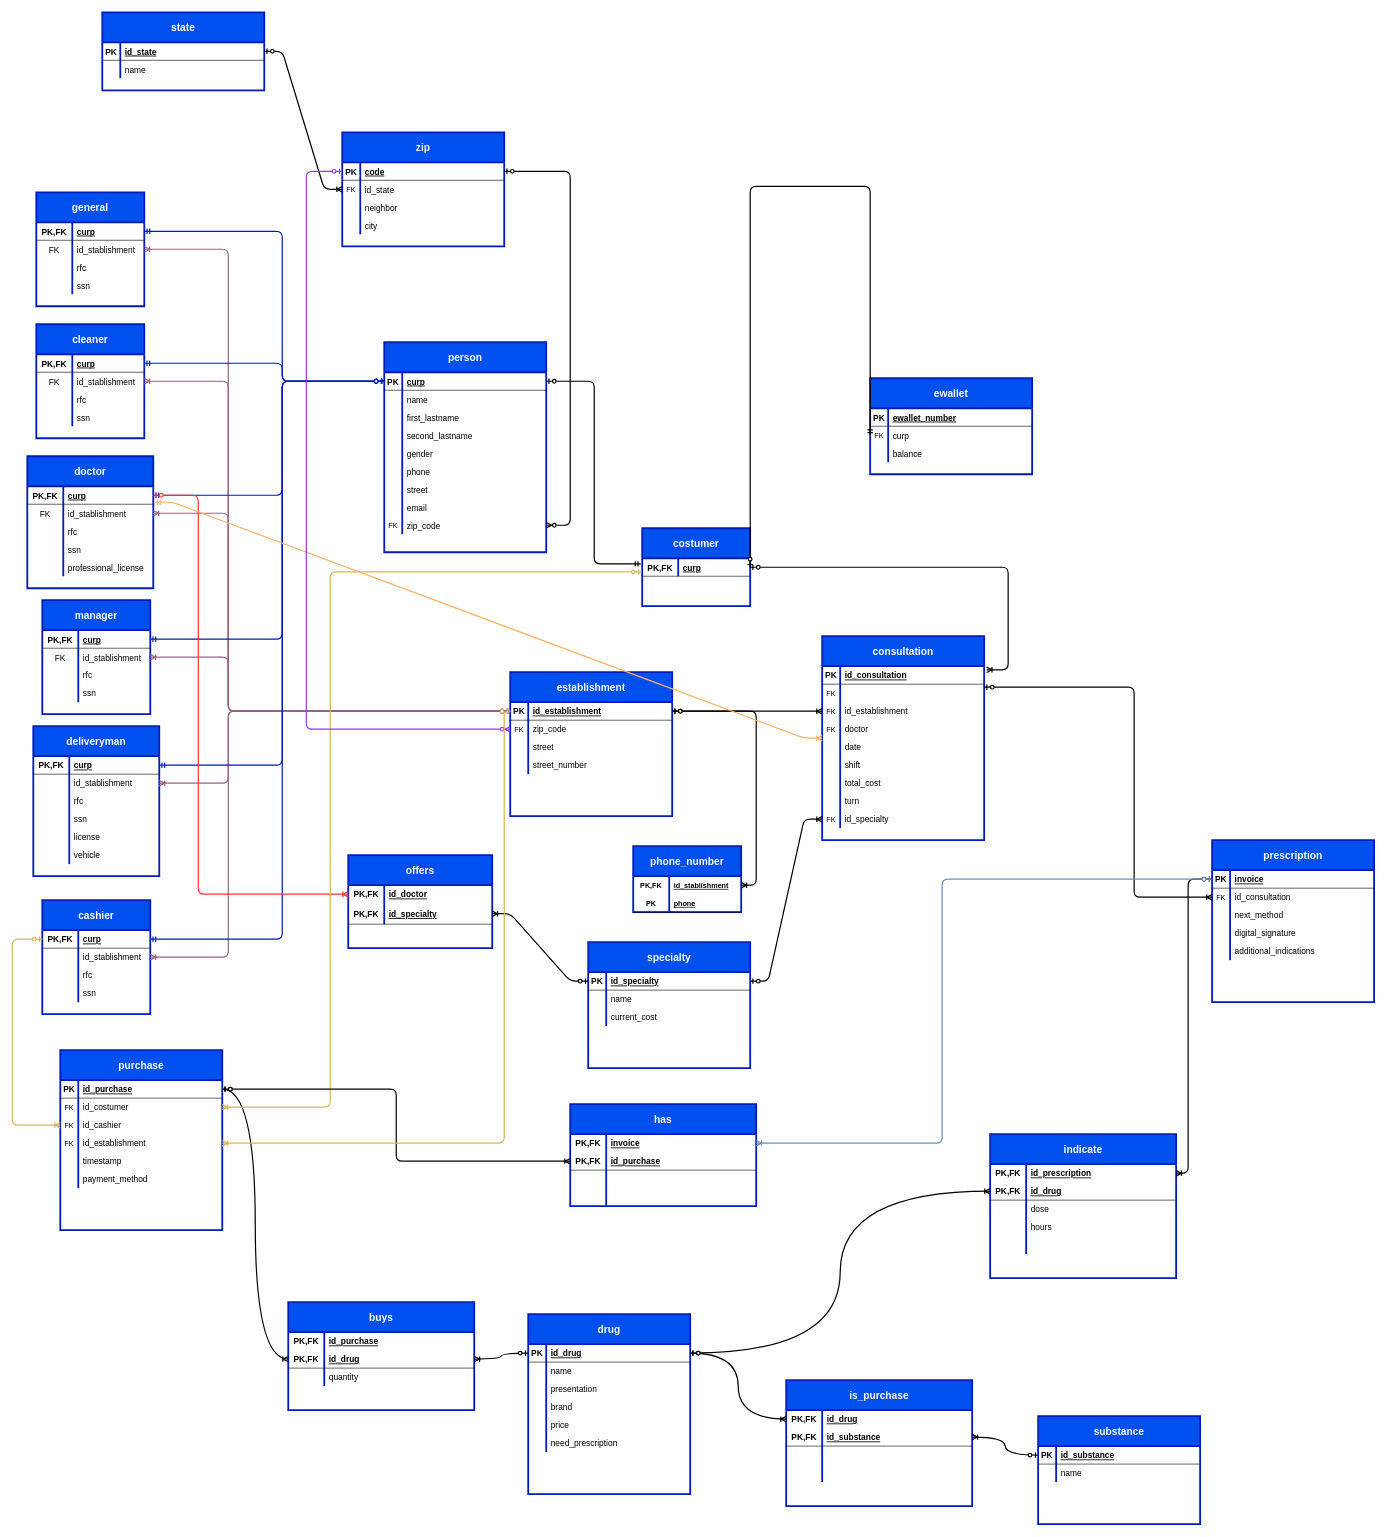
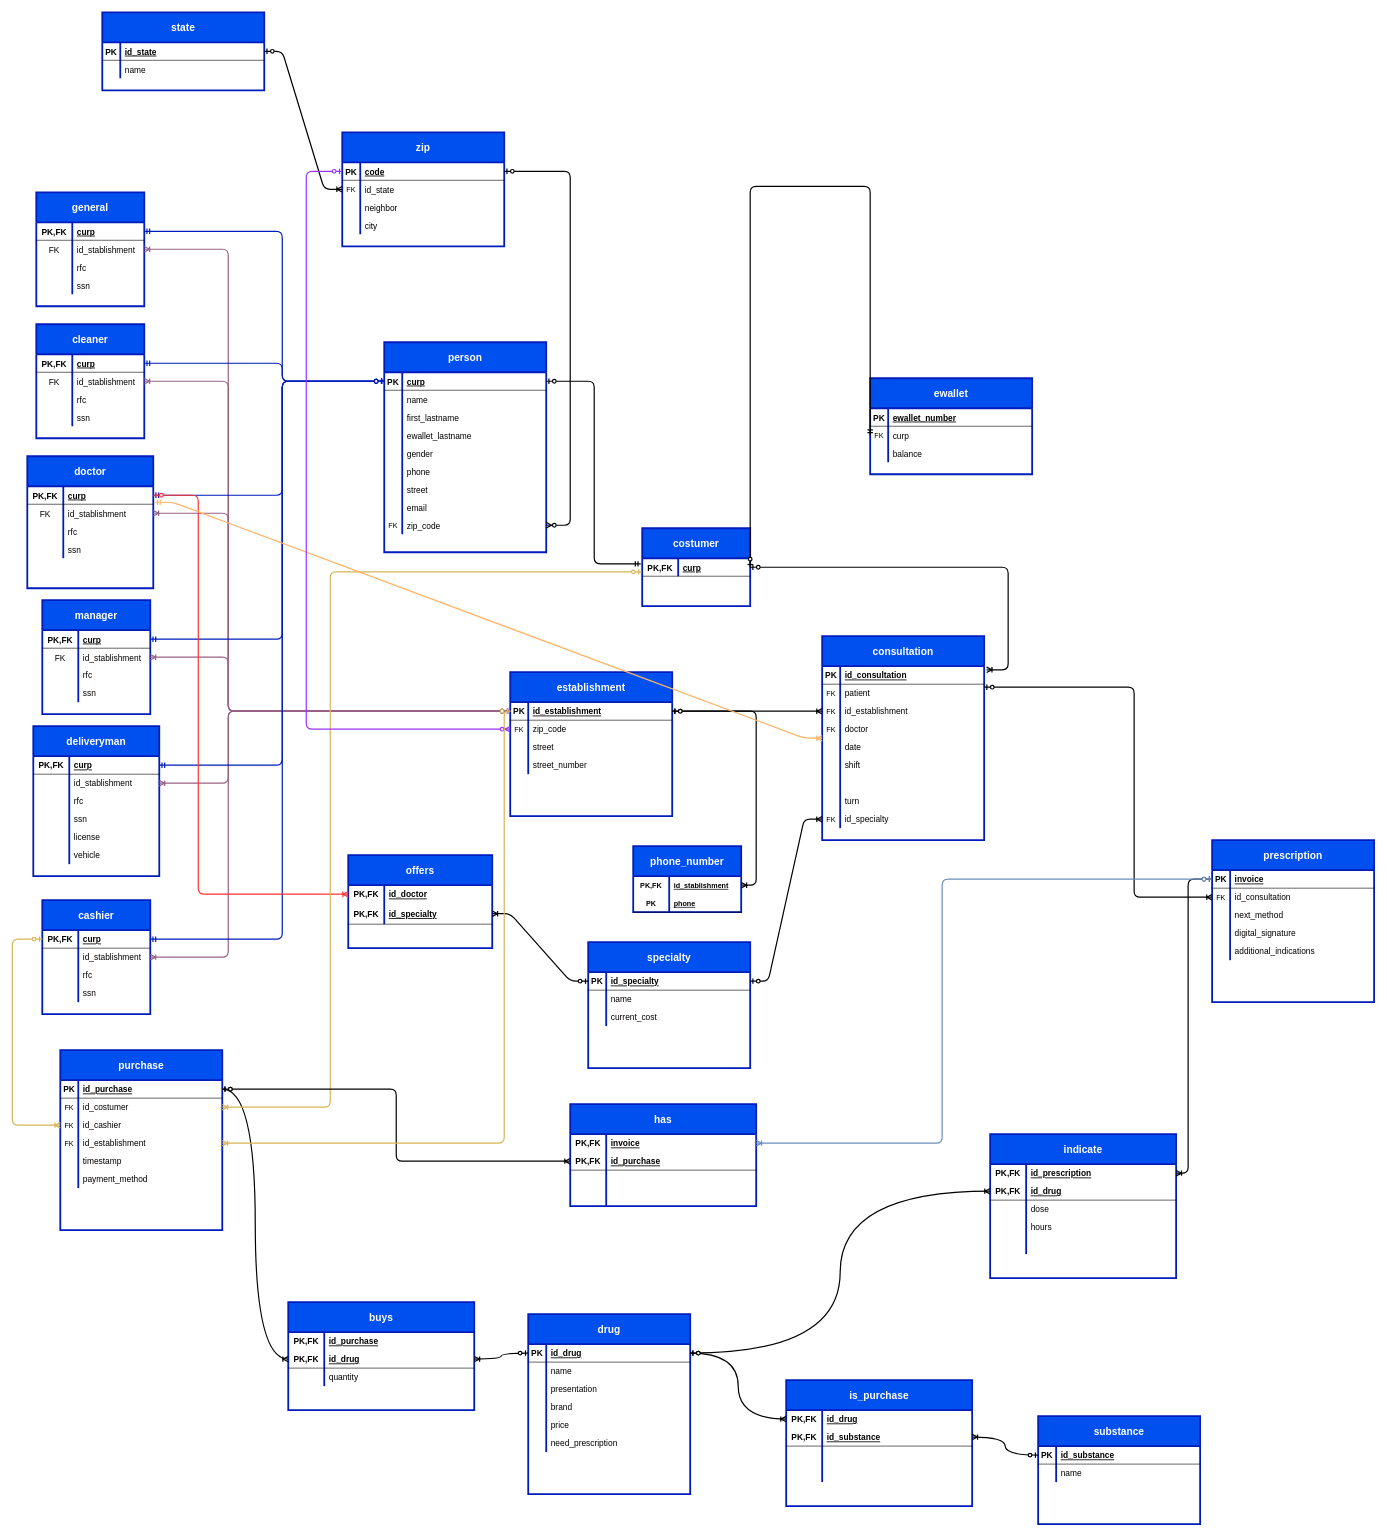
node "second_lastname": label "second_lastname" -> "ewallet_lastname"
node "professional_license": removed
node "patient": added
node "total_cost": removed
